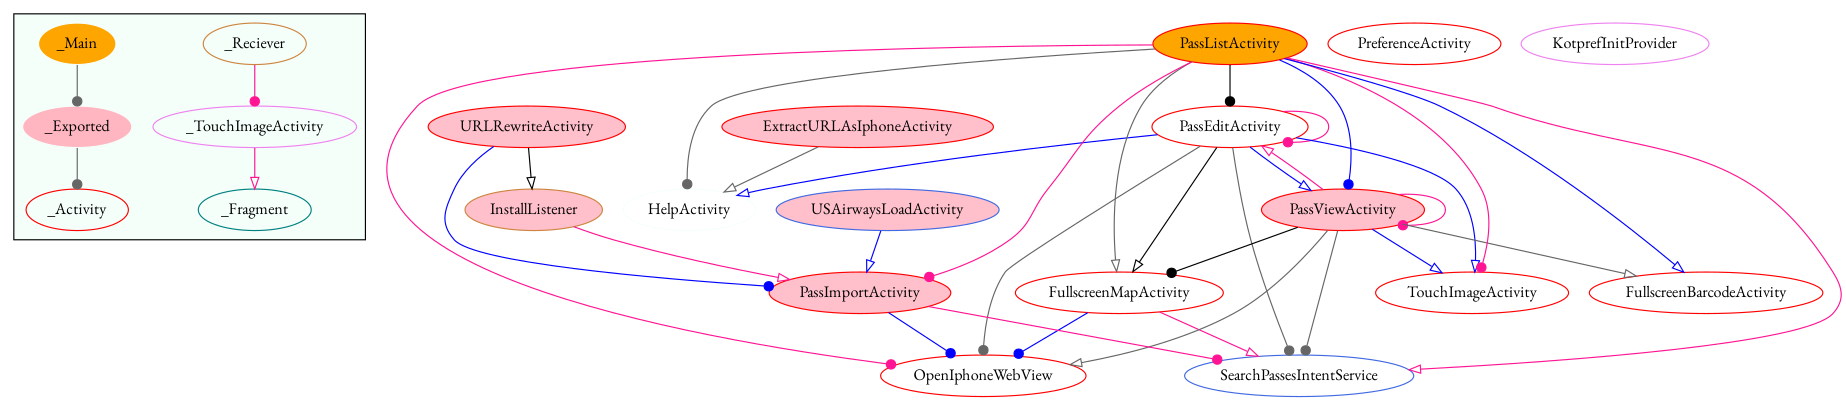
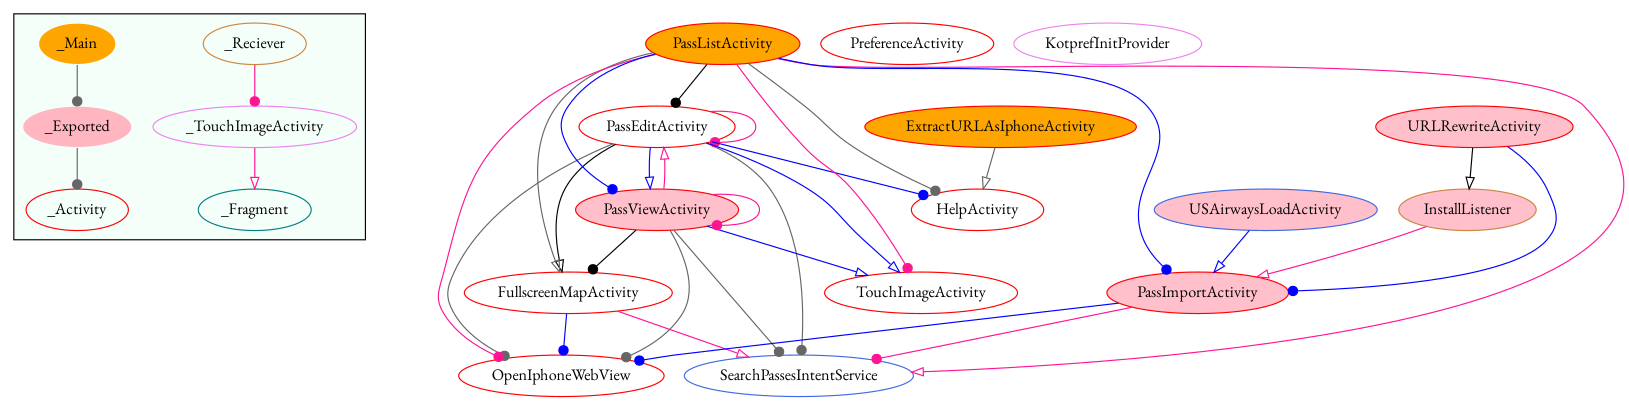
node "ExtractURLAsIphoneActivity": fillcolor pink -> orange
edge "PassEditActivity" -> "HelpActivity": arrowhead onormal -> dot
edge "PassListActivity" -> "PassImportActivity": color deeppink -> blue
node "HelpActivity": color mintcream -> red
node "FullscreenBarcodeActivity": removed
edge "PassViewActivity" -> "OpenIphoneWebView": arrowhead onormal -> dot
